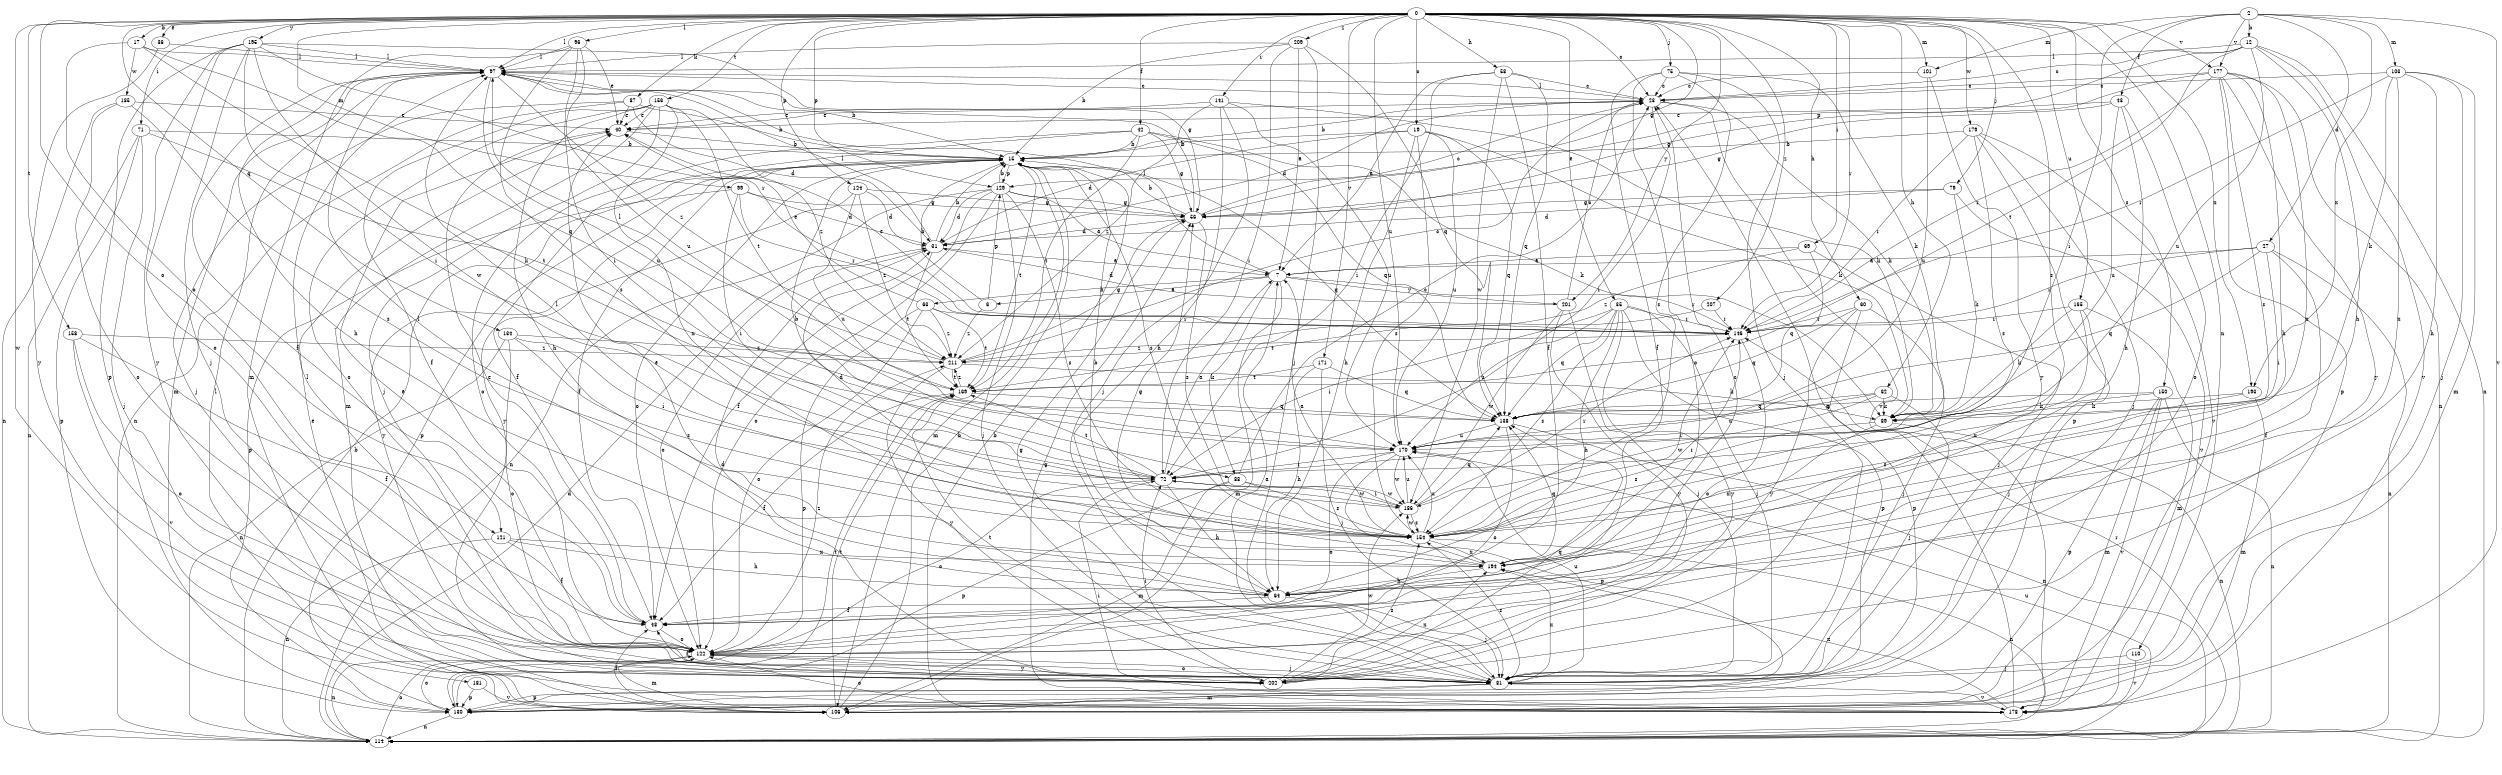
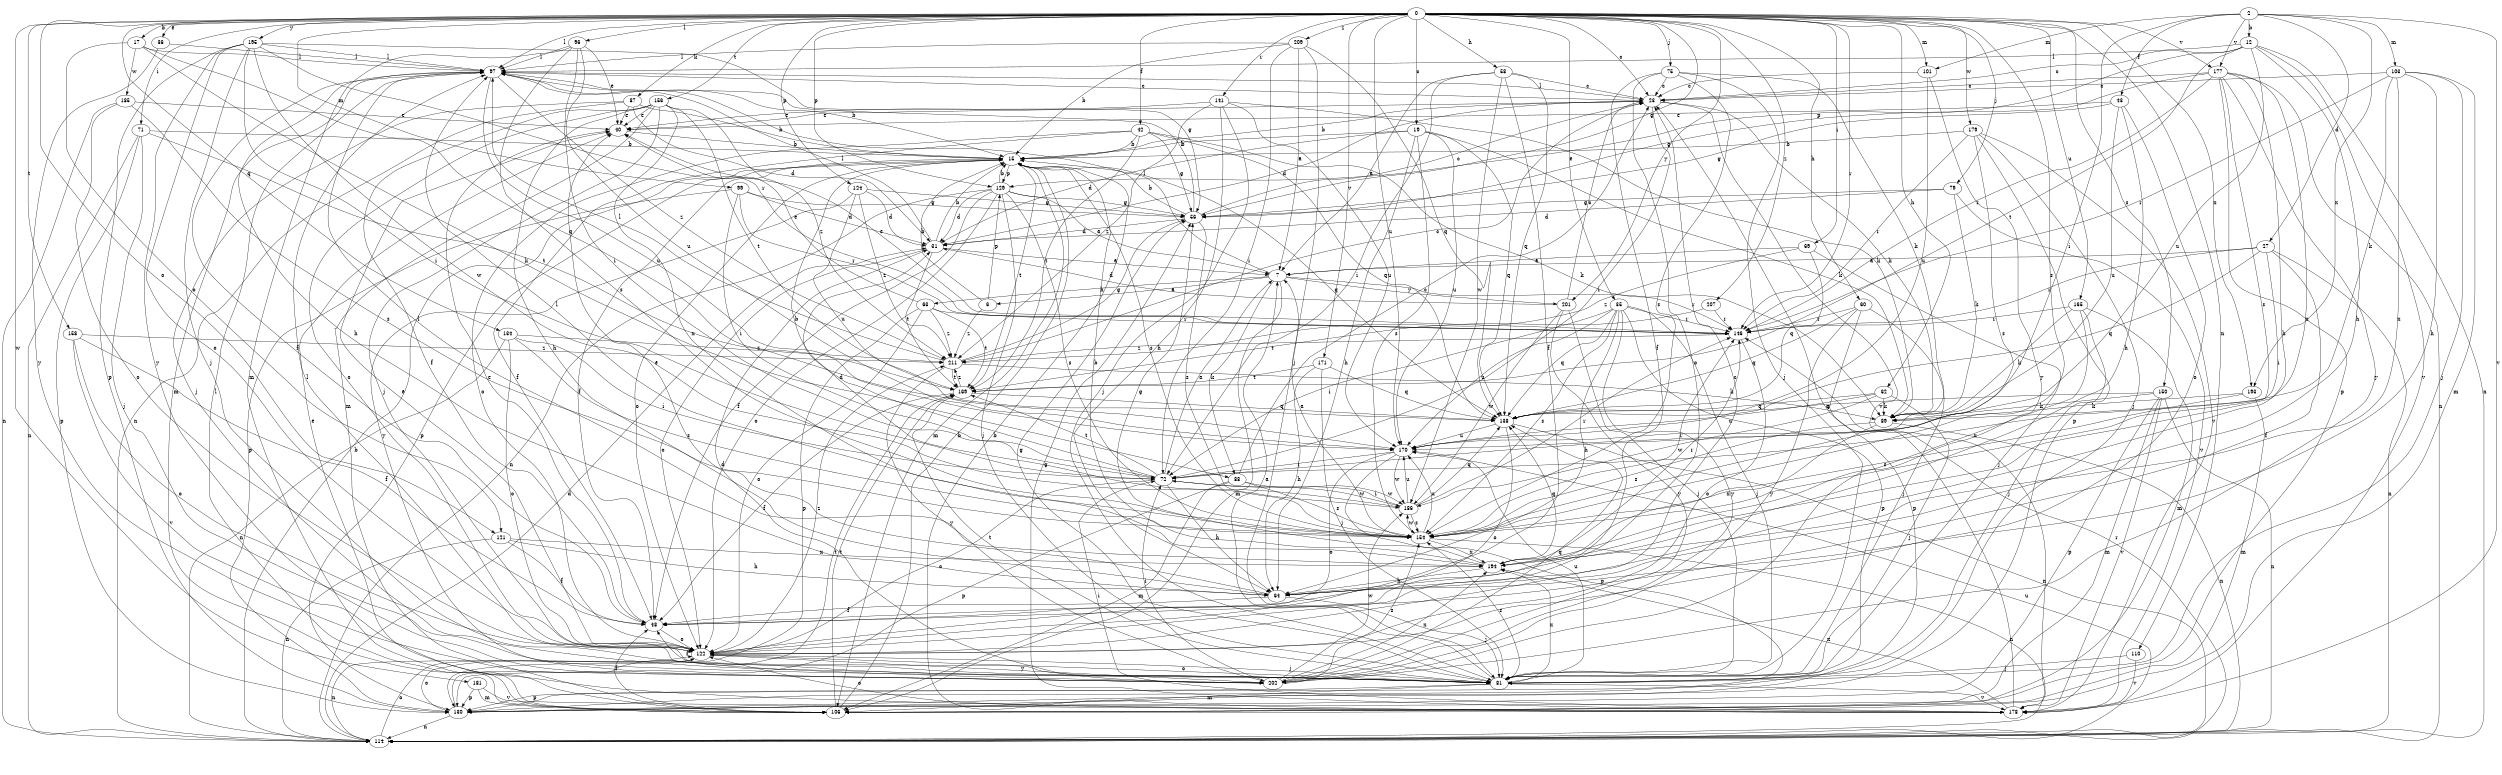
edge "15" -> "202": removed, label "y"
edge "122" -> "106": now "181" -> "106"
